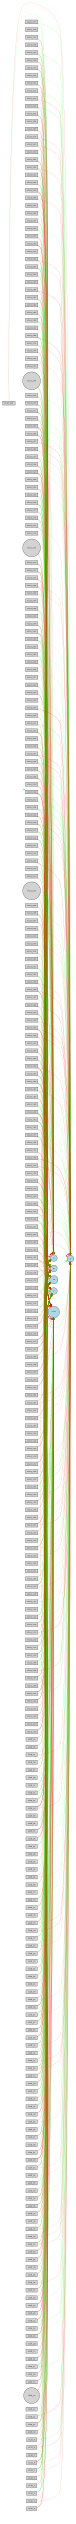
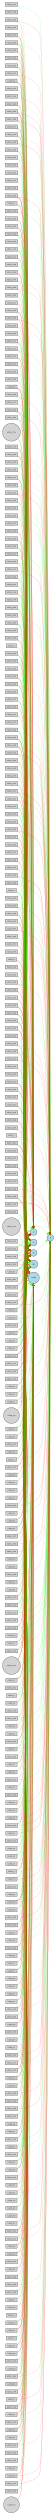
node "tile_317": shape box -> circle
node "tile_253": shape circle -> box
edge "tile_260" -> "tile_222": now "tile_260" -> "UP"
node "tile_210": shape circle -> box
node "tile_105": shape box -> circle
node "tile_16": shape box -> circle
